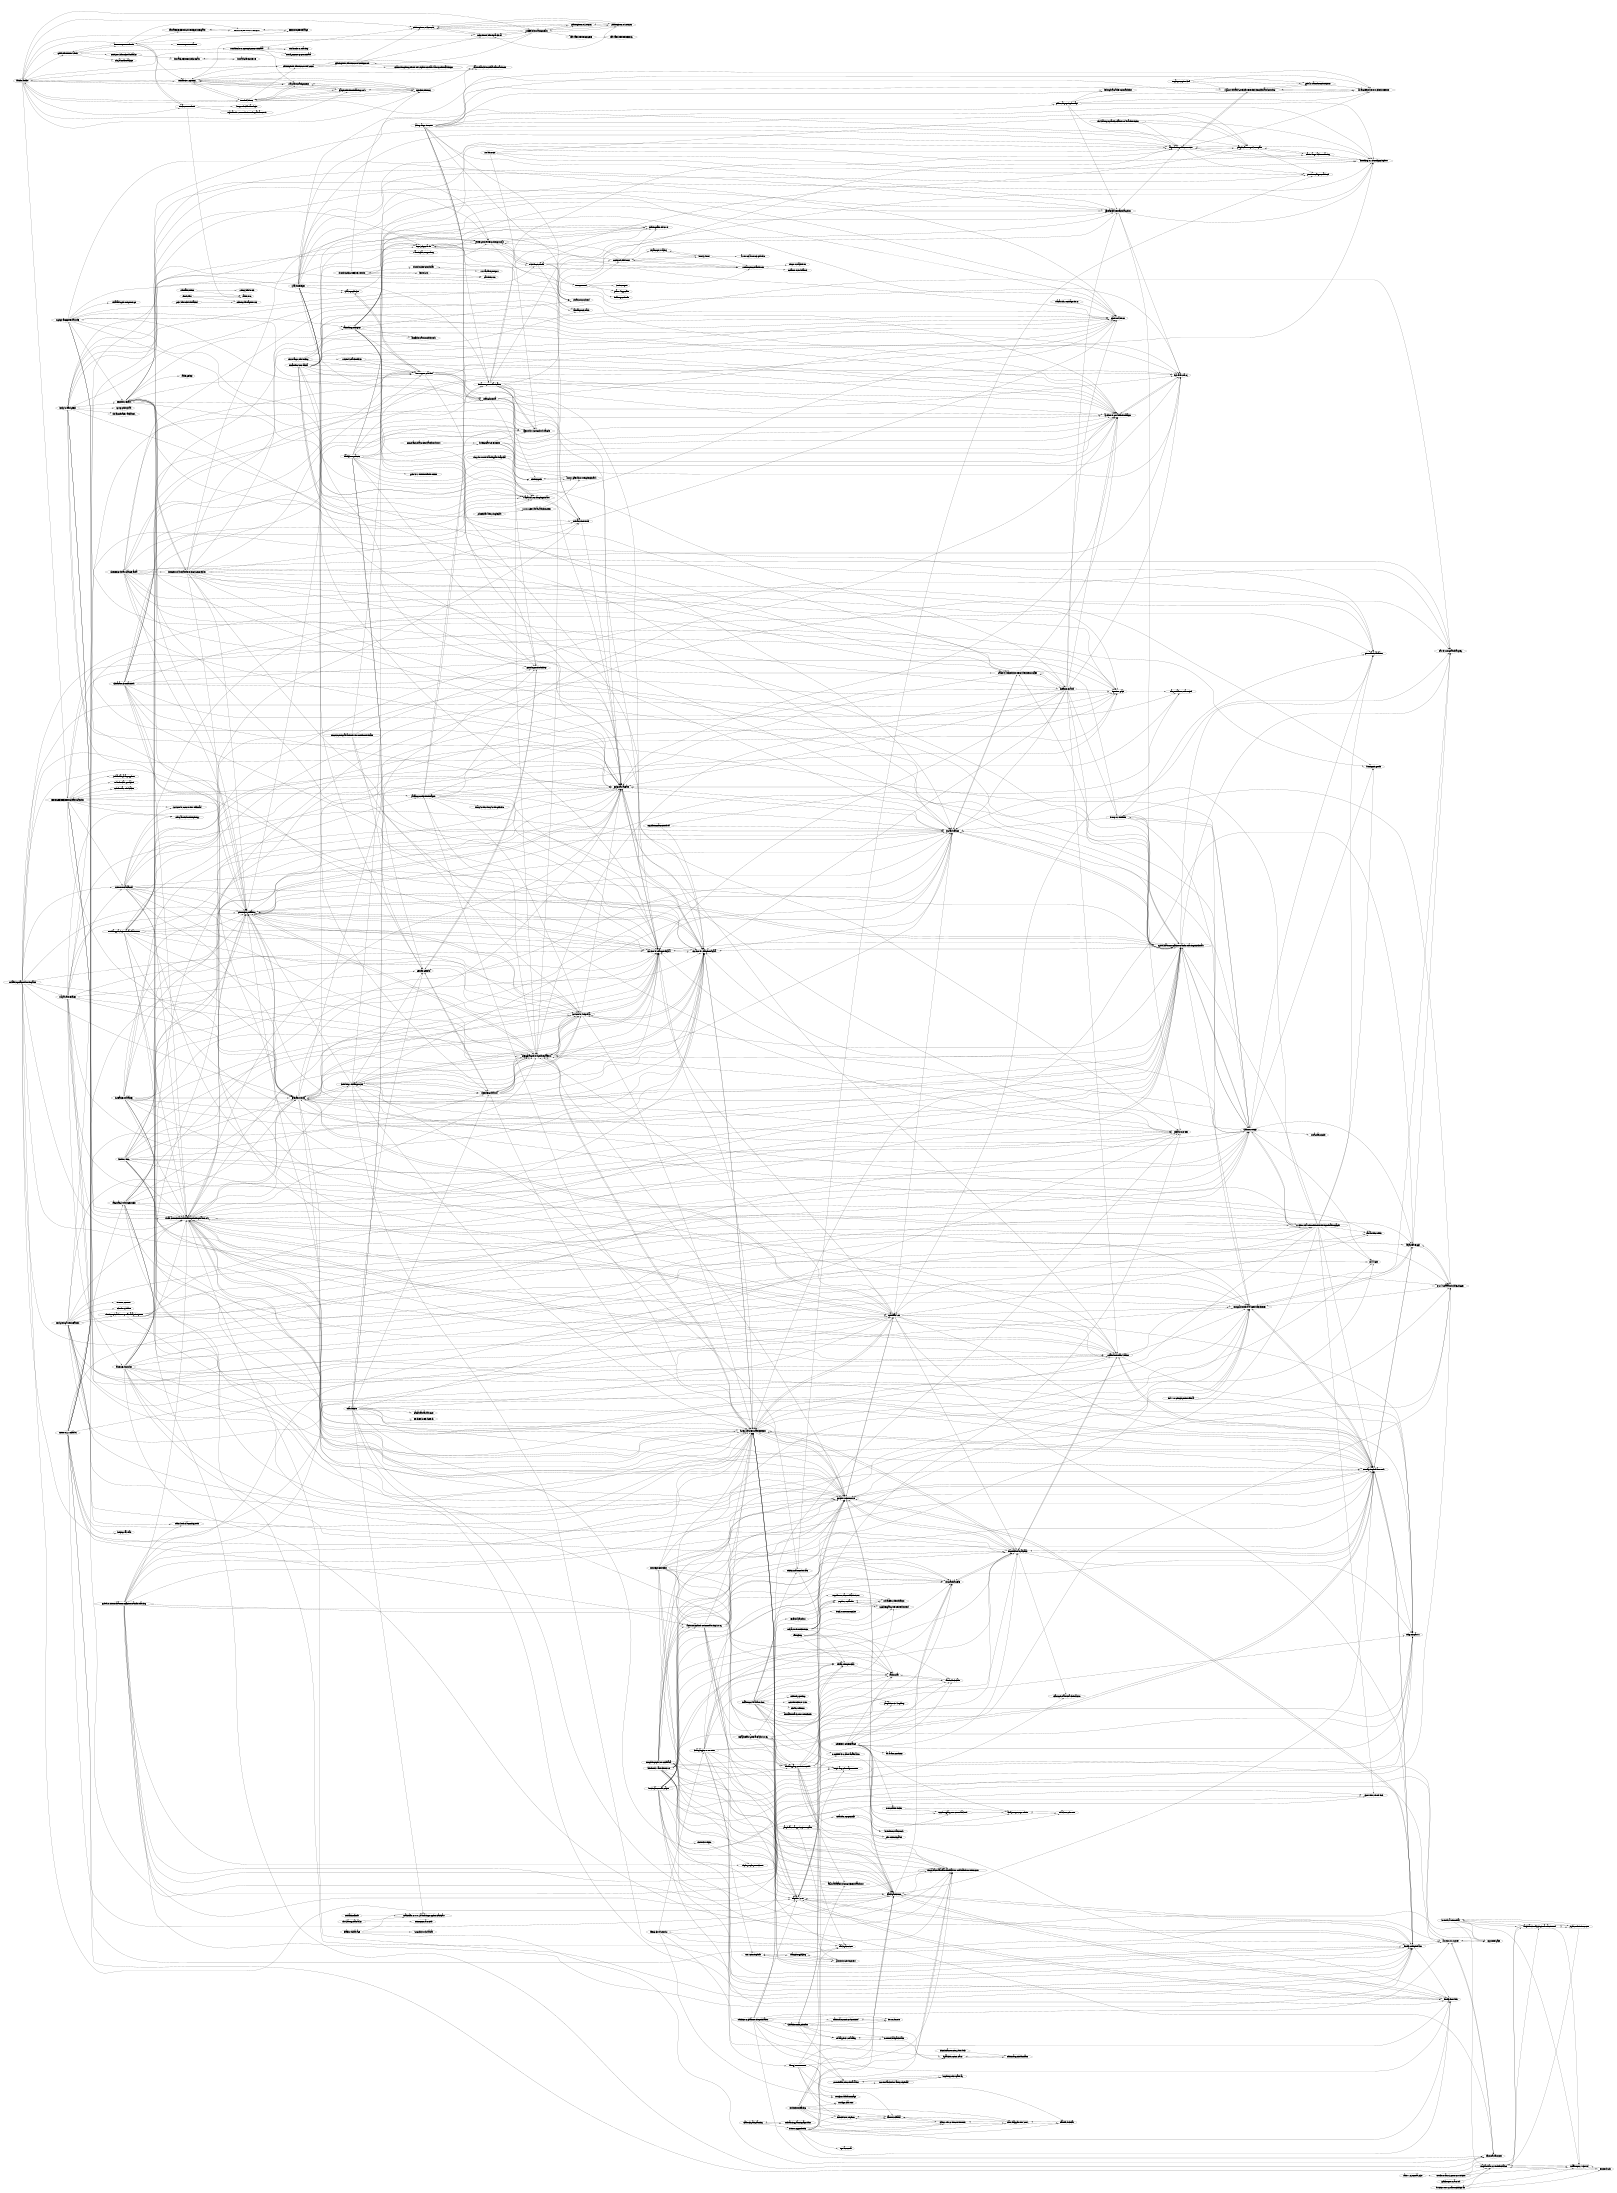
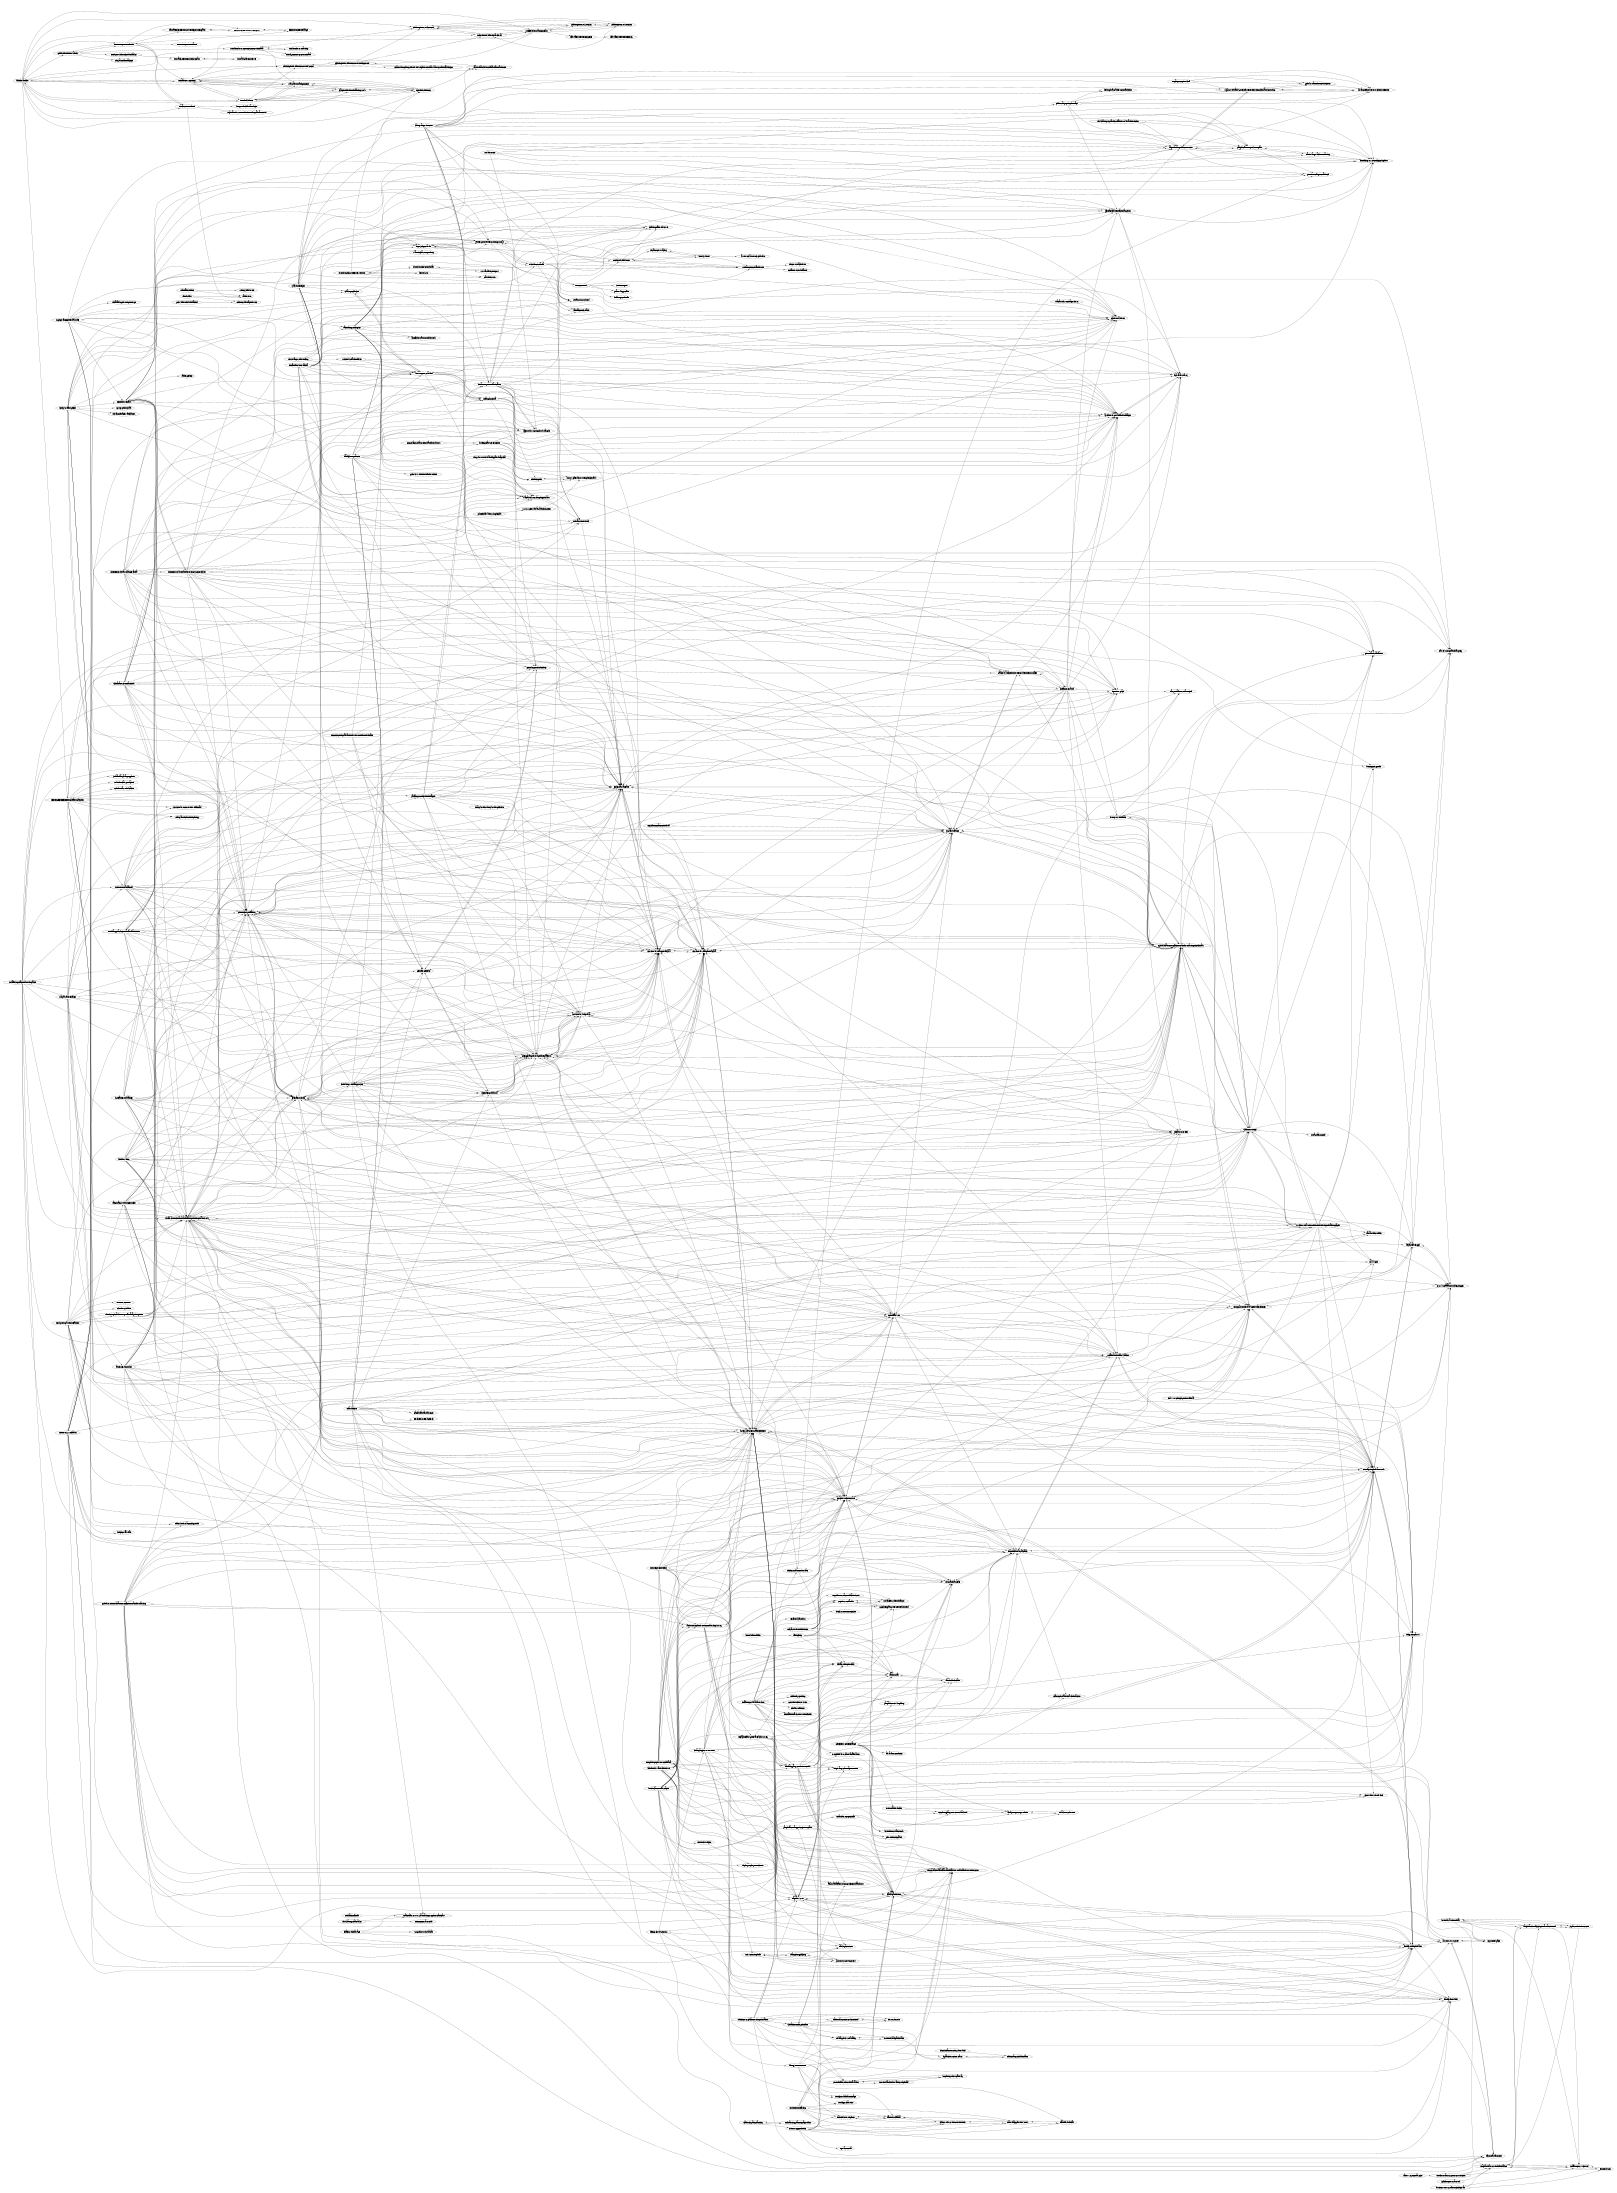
node "himool/HimoolERP": added
